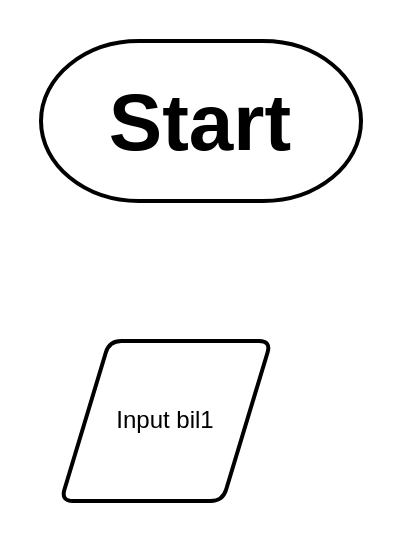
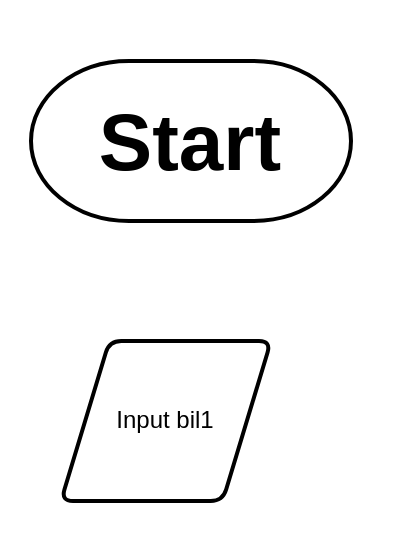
node "Start": moved (201, 121) -> (191, 141)
